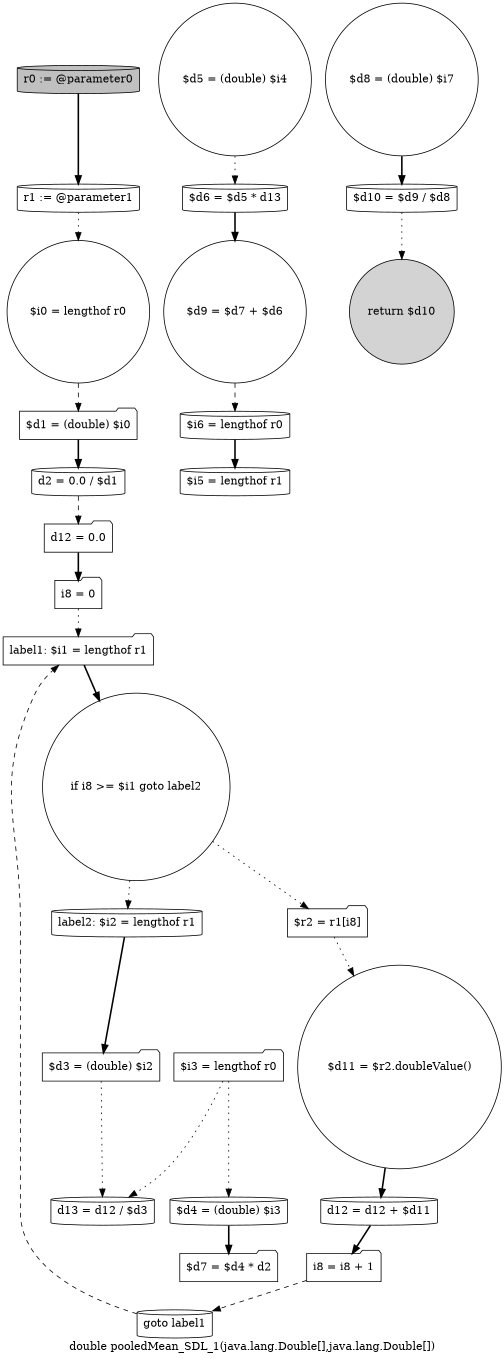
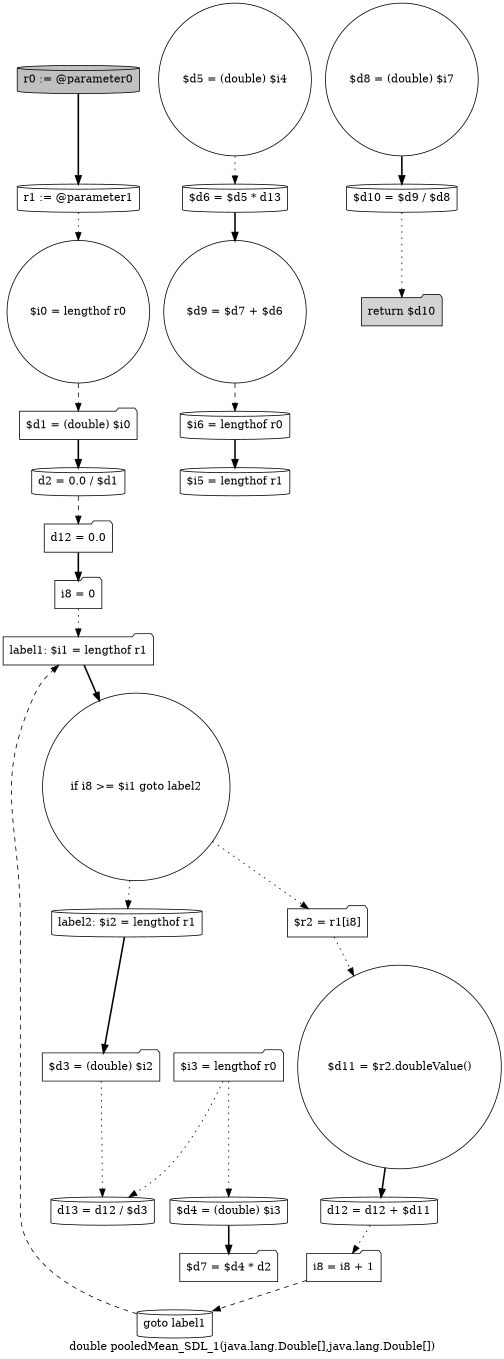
node "return $d10": shape circle -> folder
edge "d12 = d12 + $d11" -> "i8 = i8 + 1": style bold -> dotted
